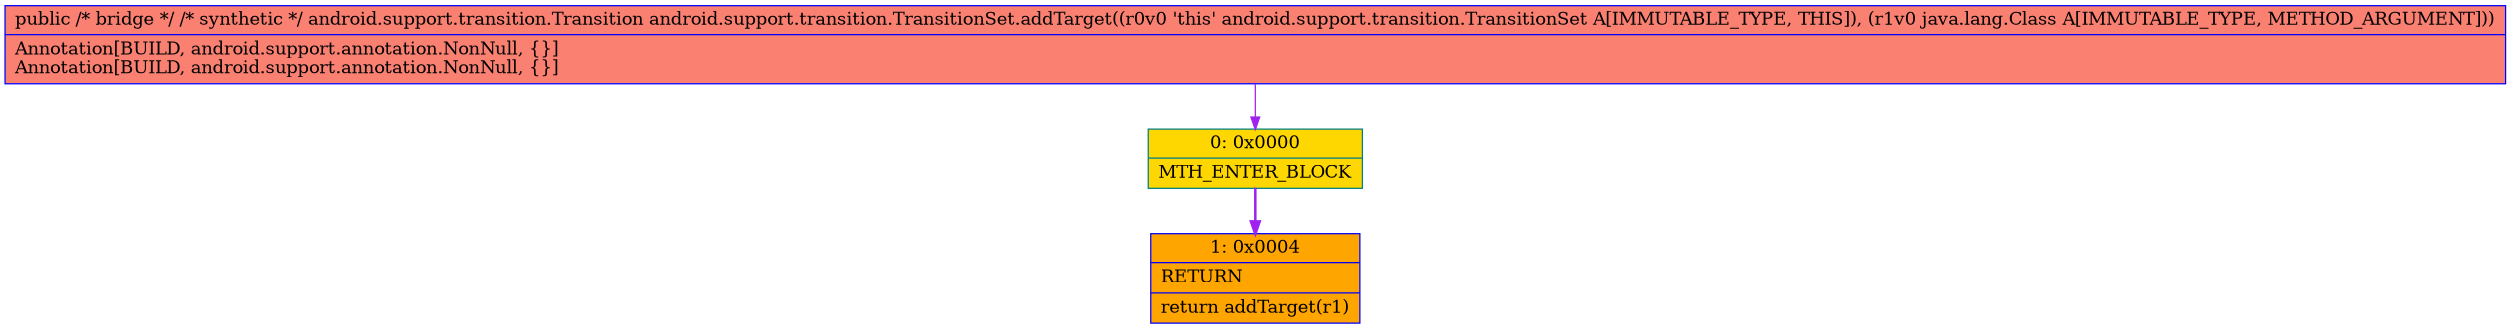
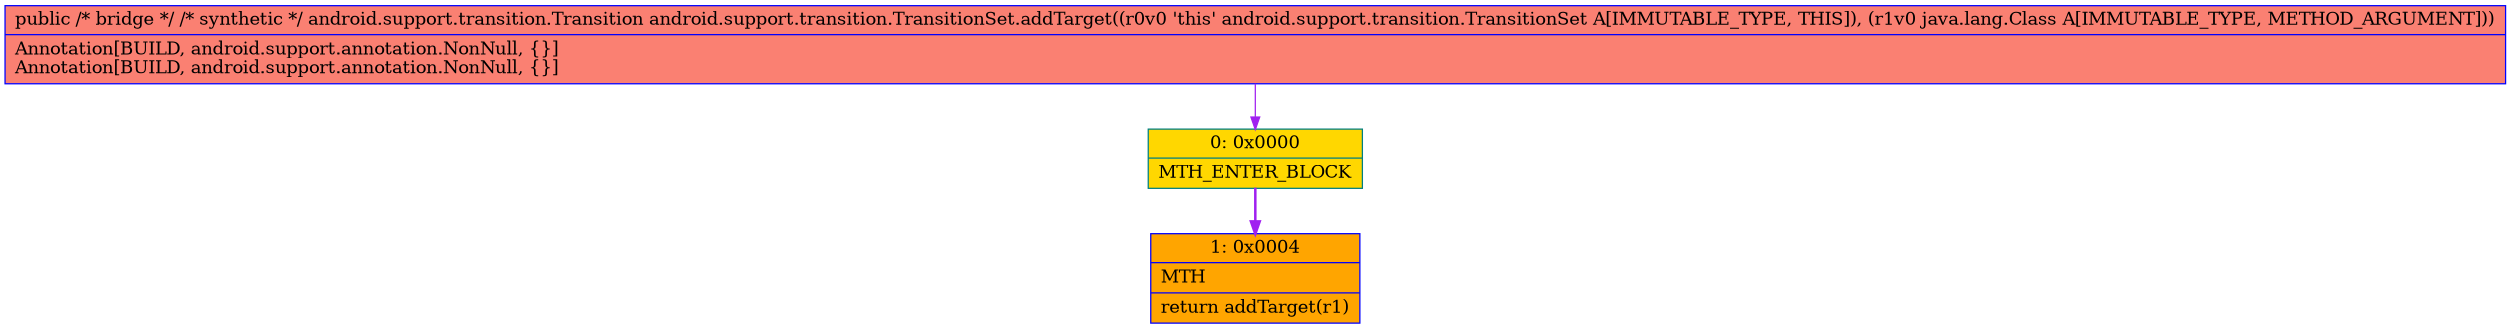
node "1: 0x0004": text "RETURN" -> "MTH"
